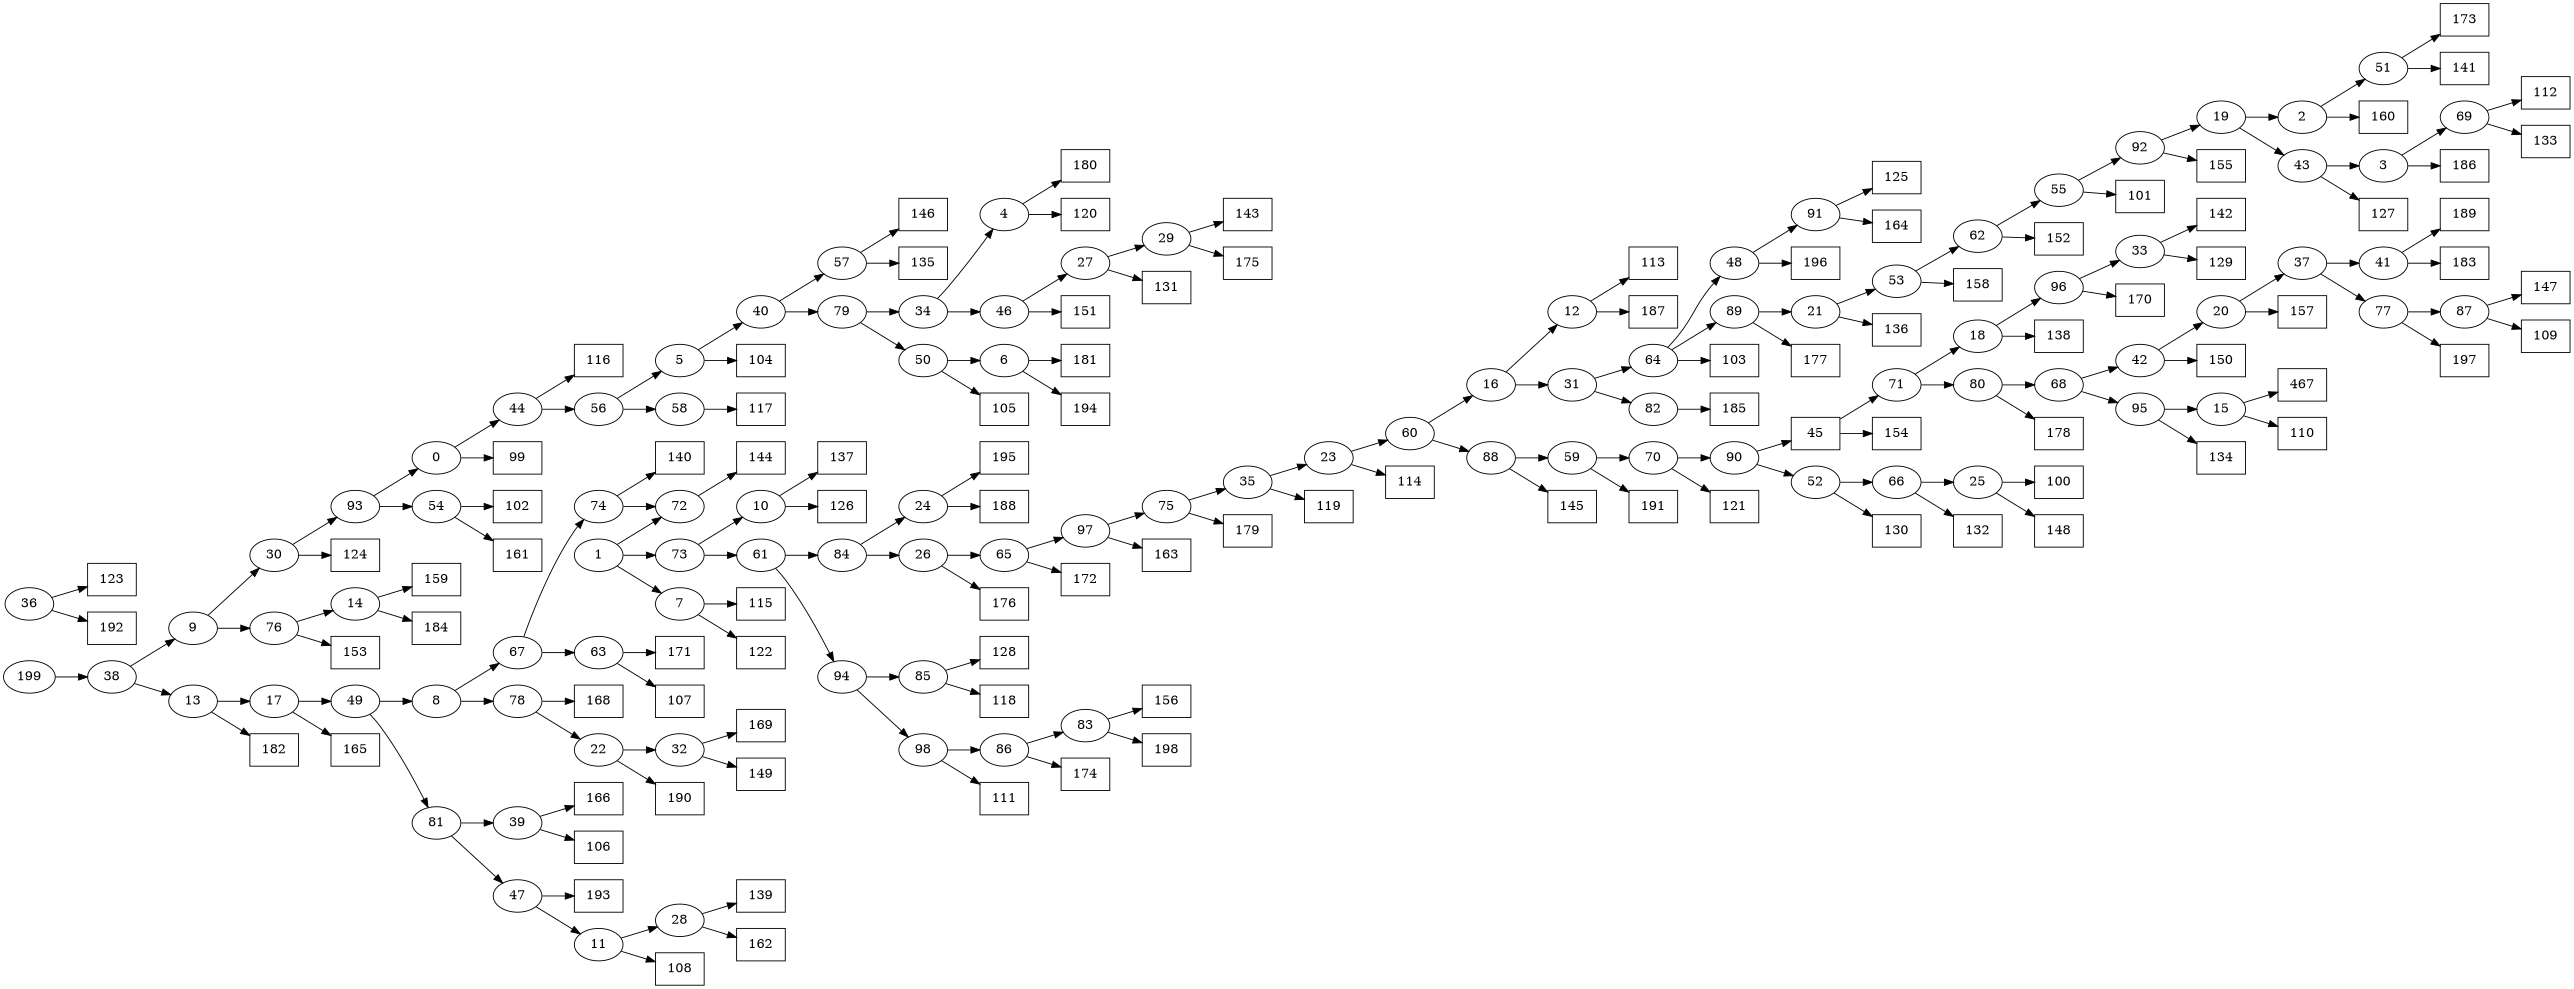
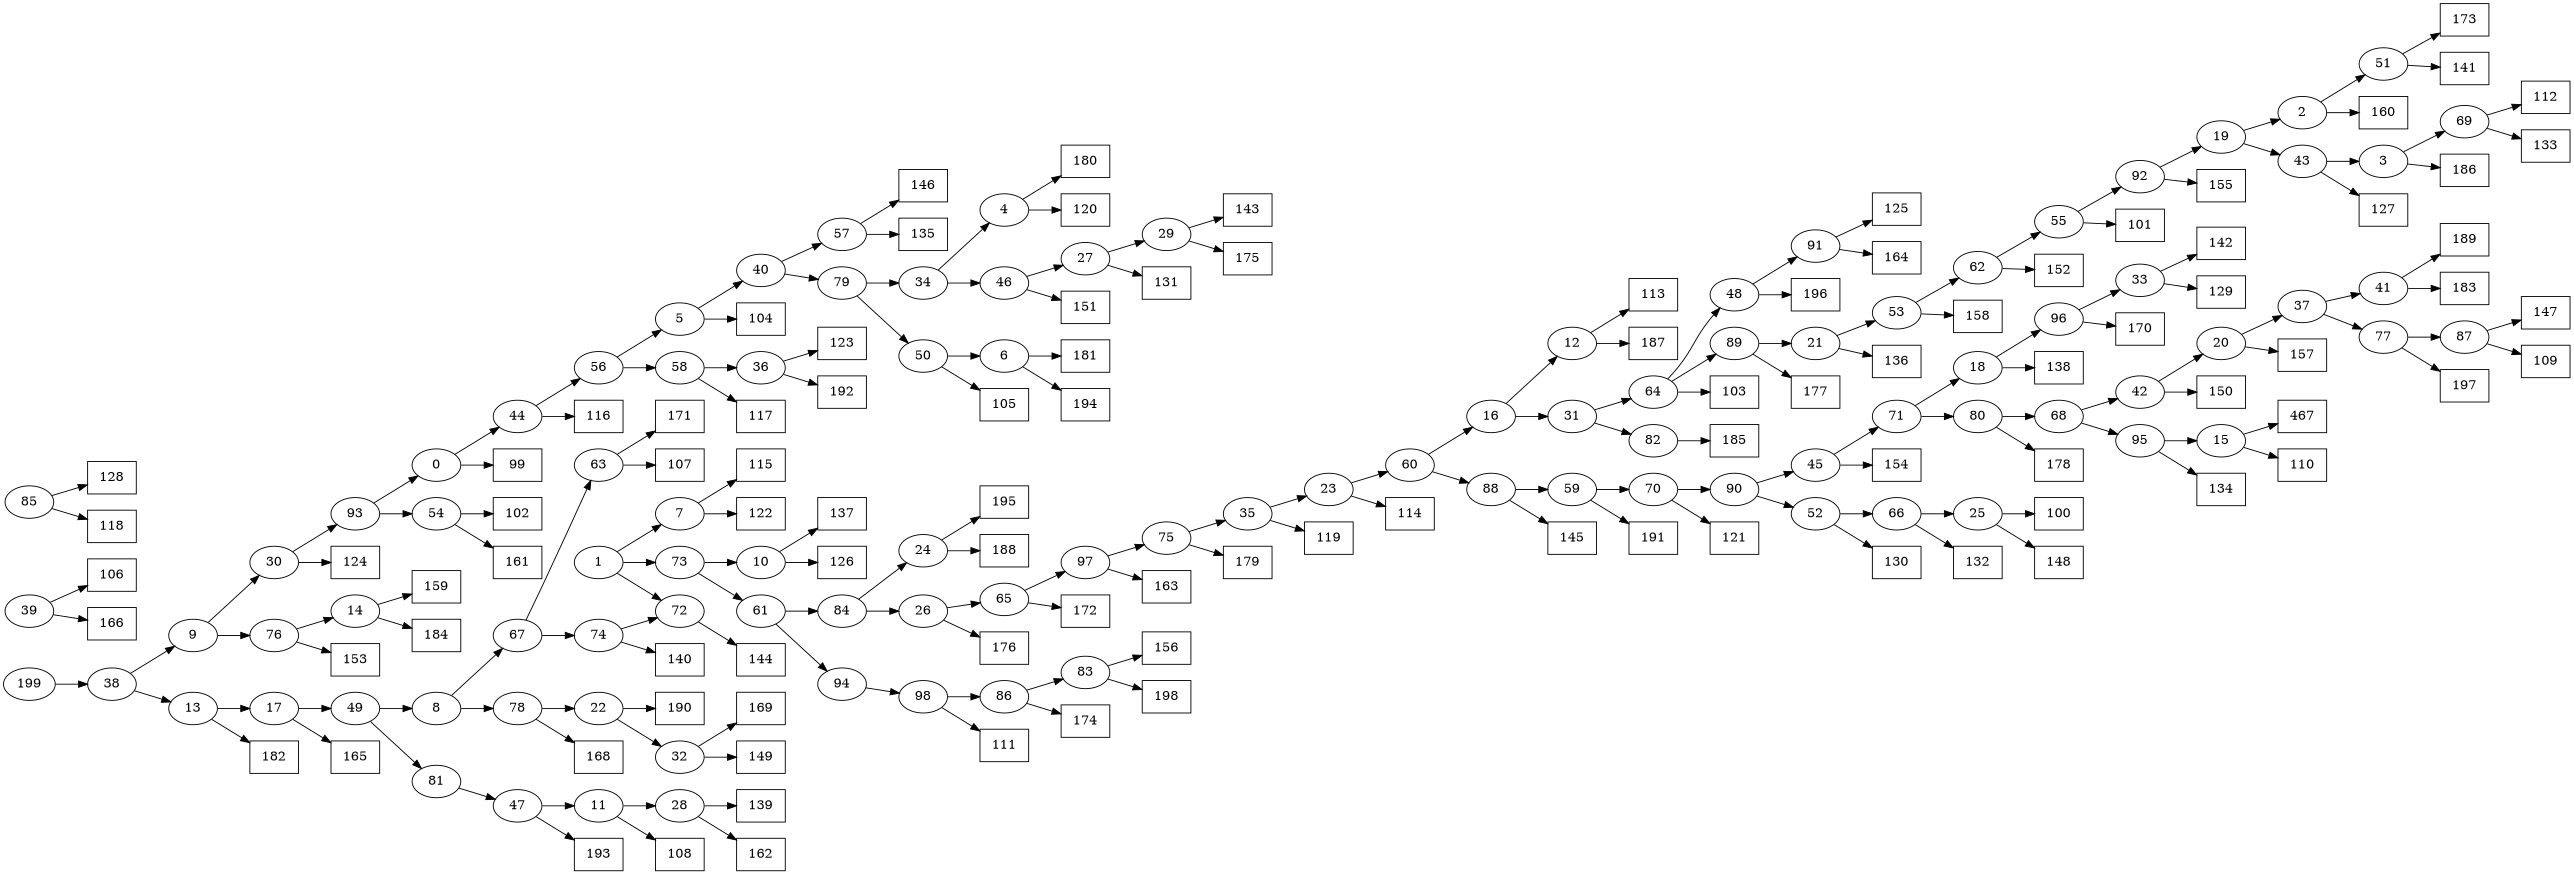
edge "58" -> "36": added
node "45": shape box -> ellipse
edge "94" -> "85": removed
edge "81" -> "39": removed
